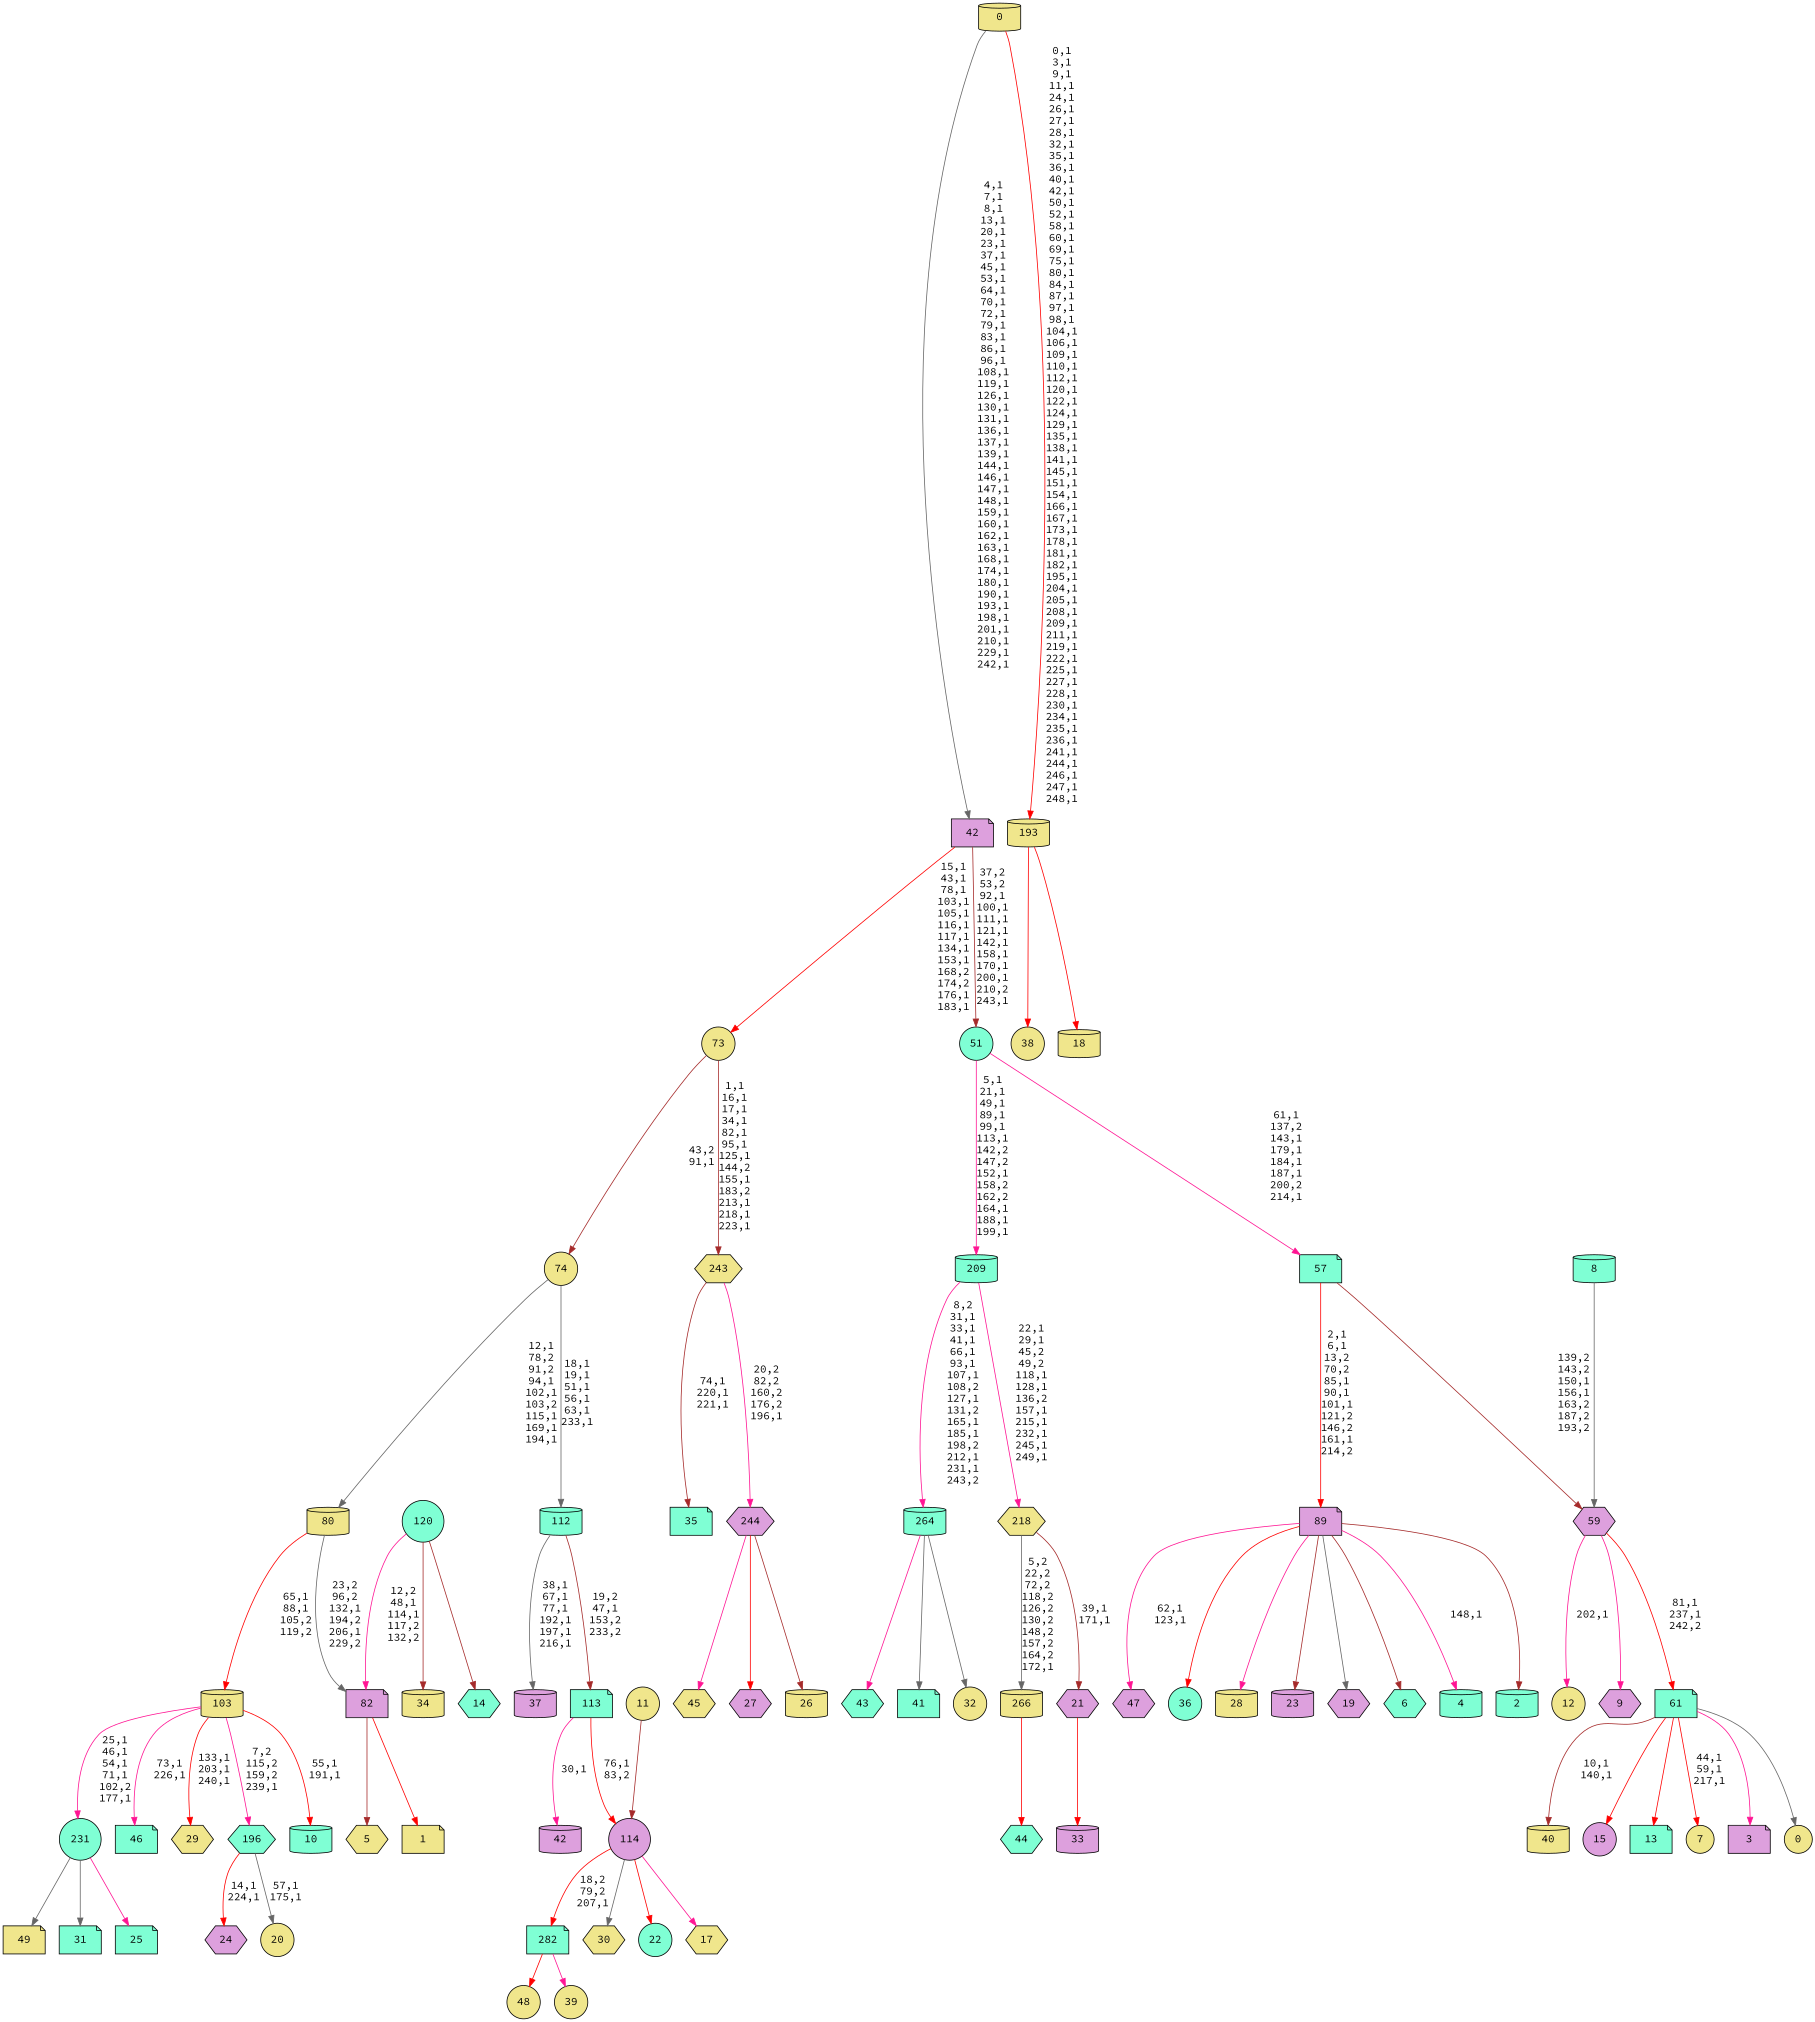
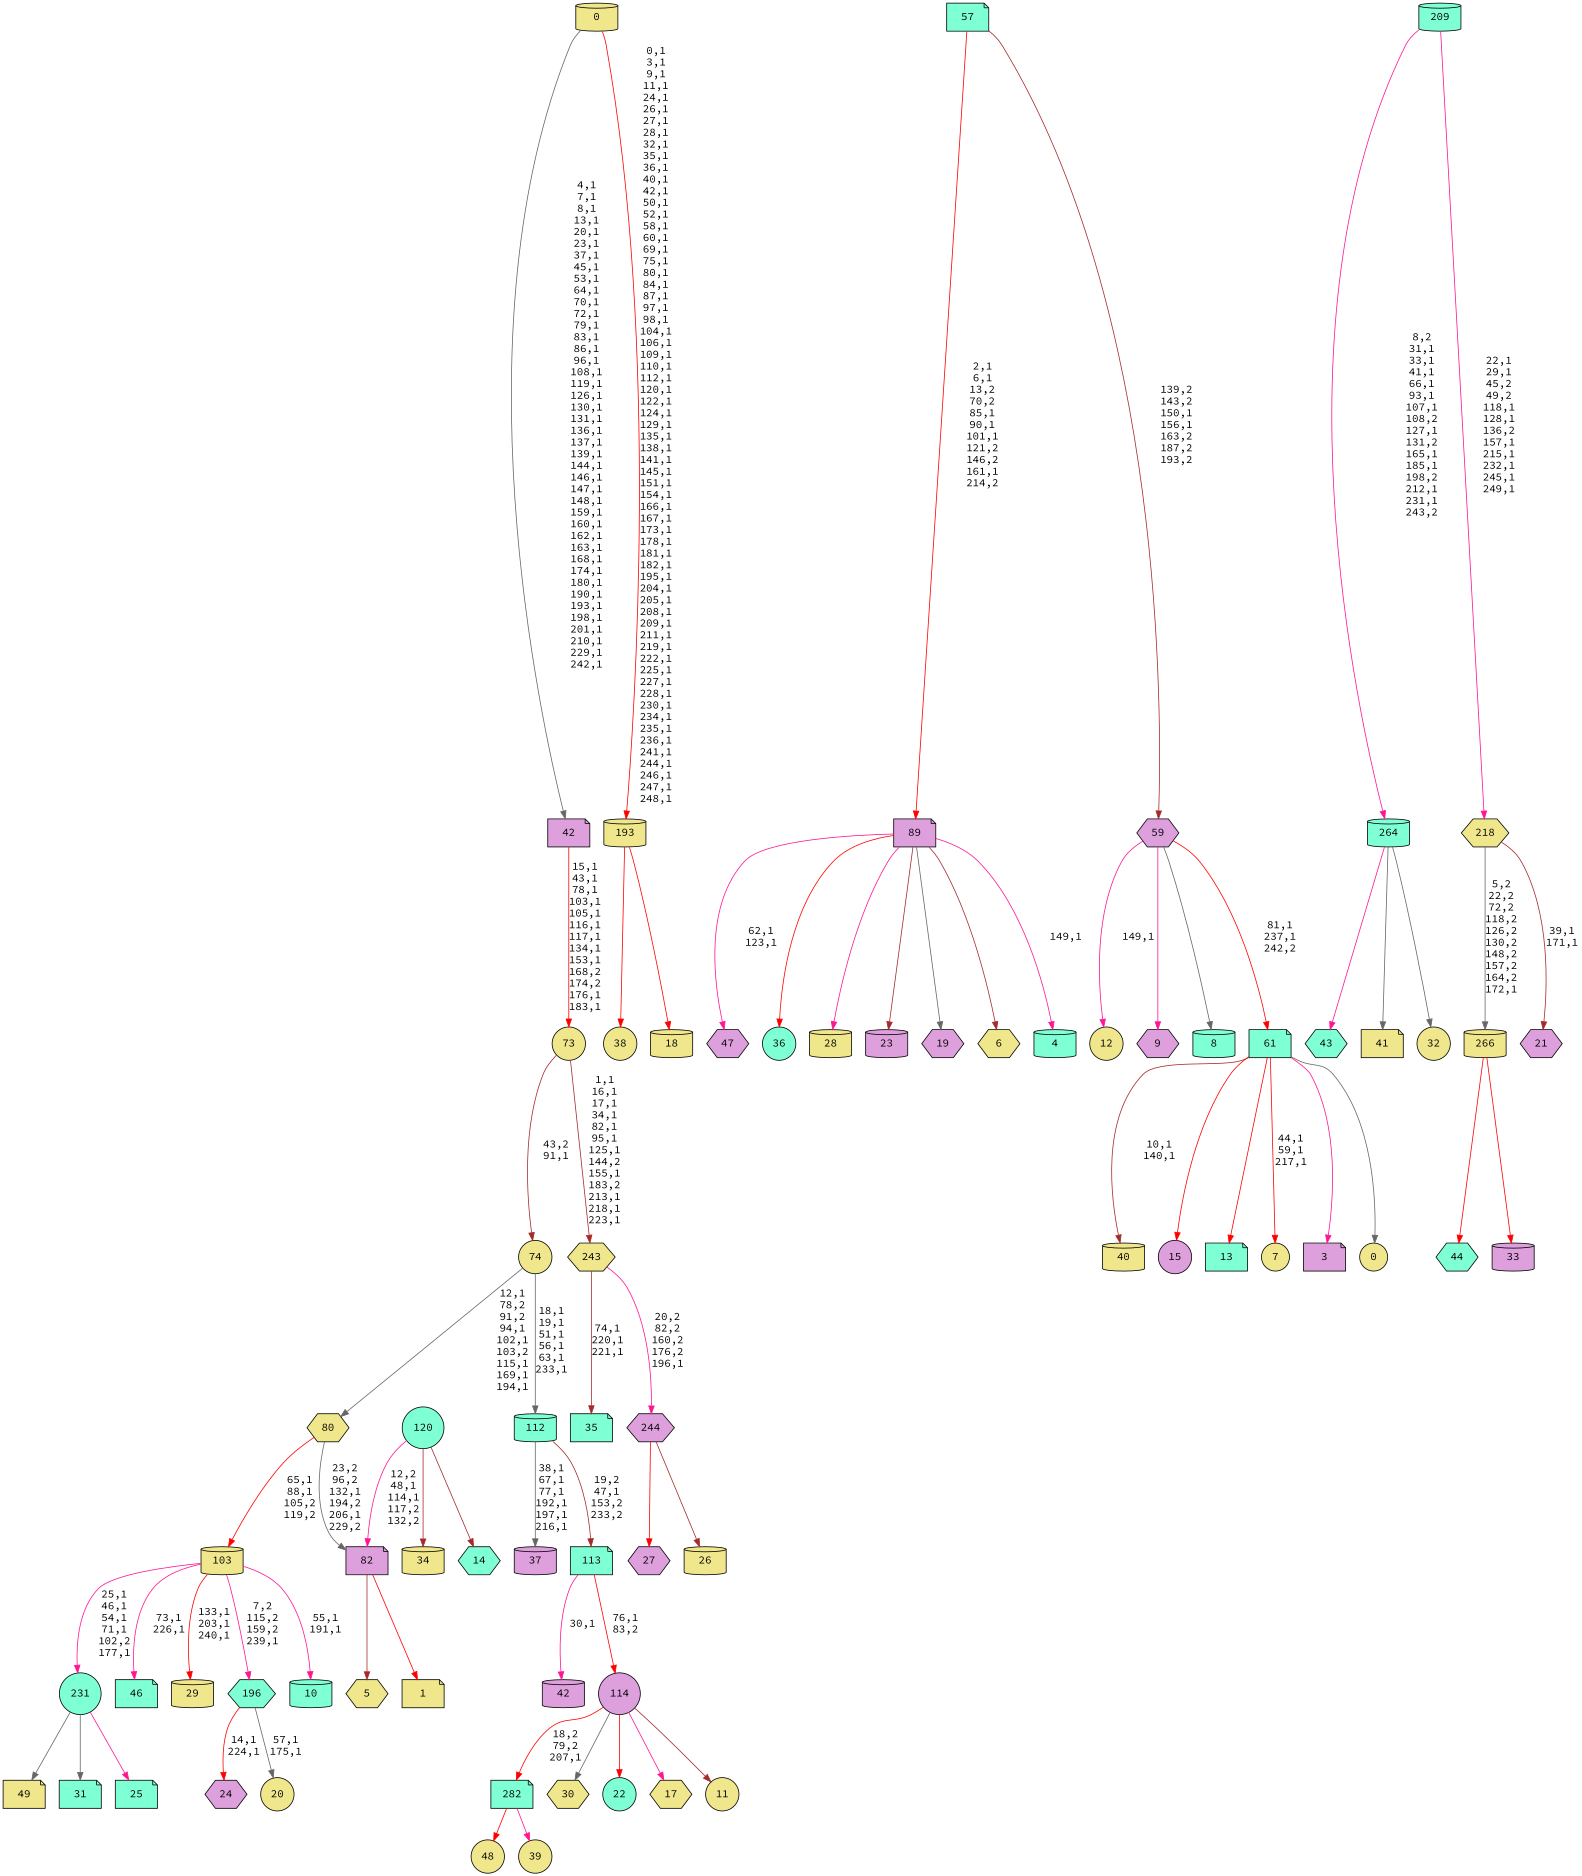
node "51": removed
edge "8" -> "59": reversed
node "80": shape cylinder -> hexagon
edge "89" -> "4": label "148,1" -> "149,1"
edge "59" -> "12": label "202,1" -> "149,1"
node "45": removed
node "41": fillcolor aquamarine -> khaki
node "6": fillcolor aquamarine -> khaki
node "2": removed
edge "103" -> "10": color red -> deeppink
edge "11" -> "114": reversed
edge "21" -> "33": now "266" -> "33"
node "29": shape hexagon -> cylinder
